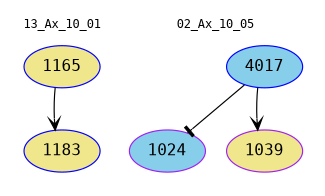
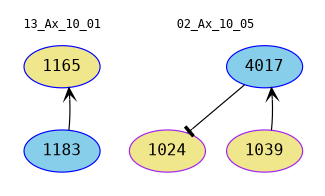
edge "1165" -> "1183": reversed
edge "4017" -> "1039": reversed
node "1183": fillcolor khaki -> skyblue
node "1024": fillcolor skyblue -> khaki
